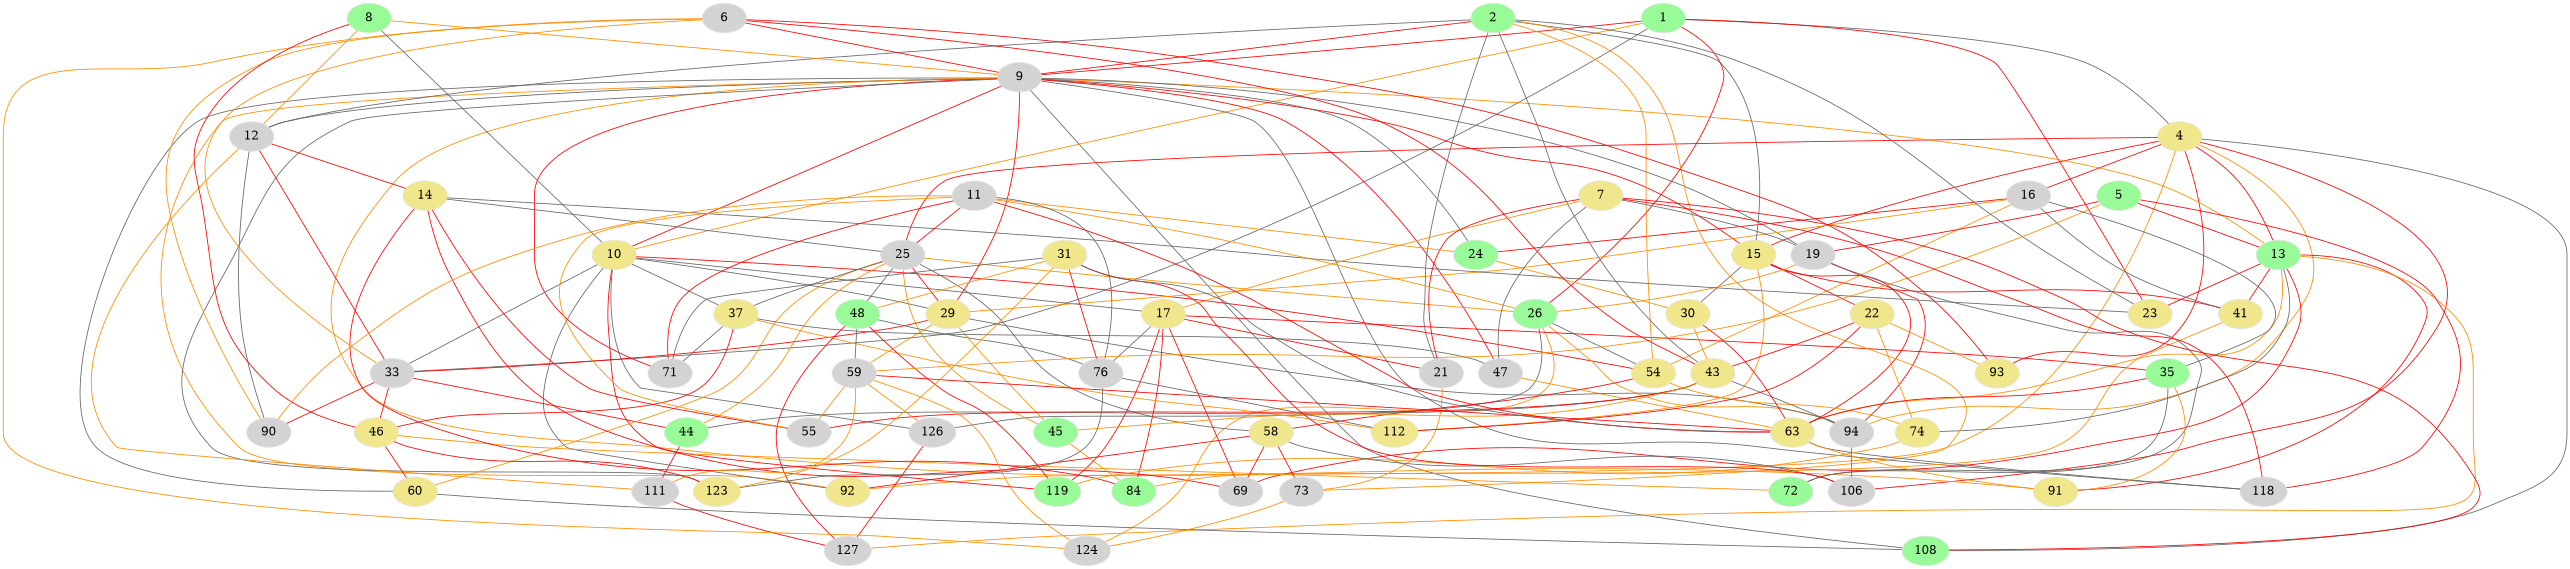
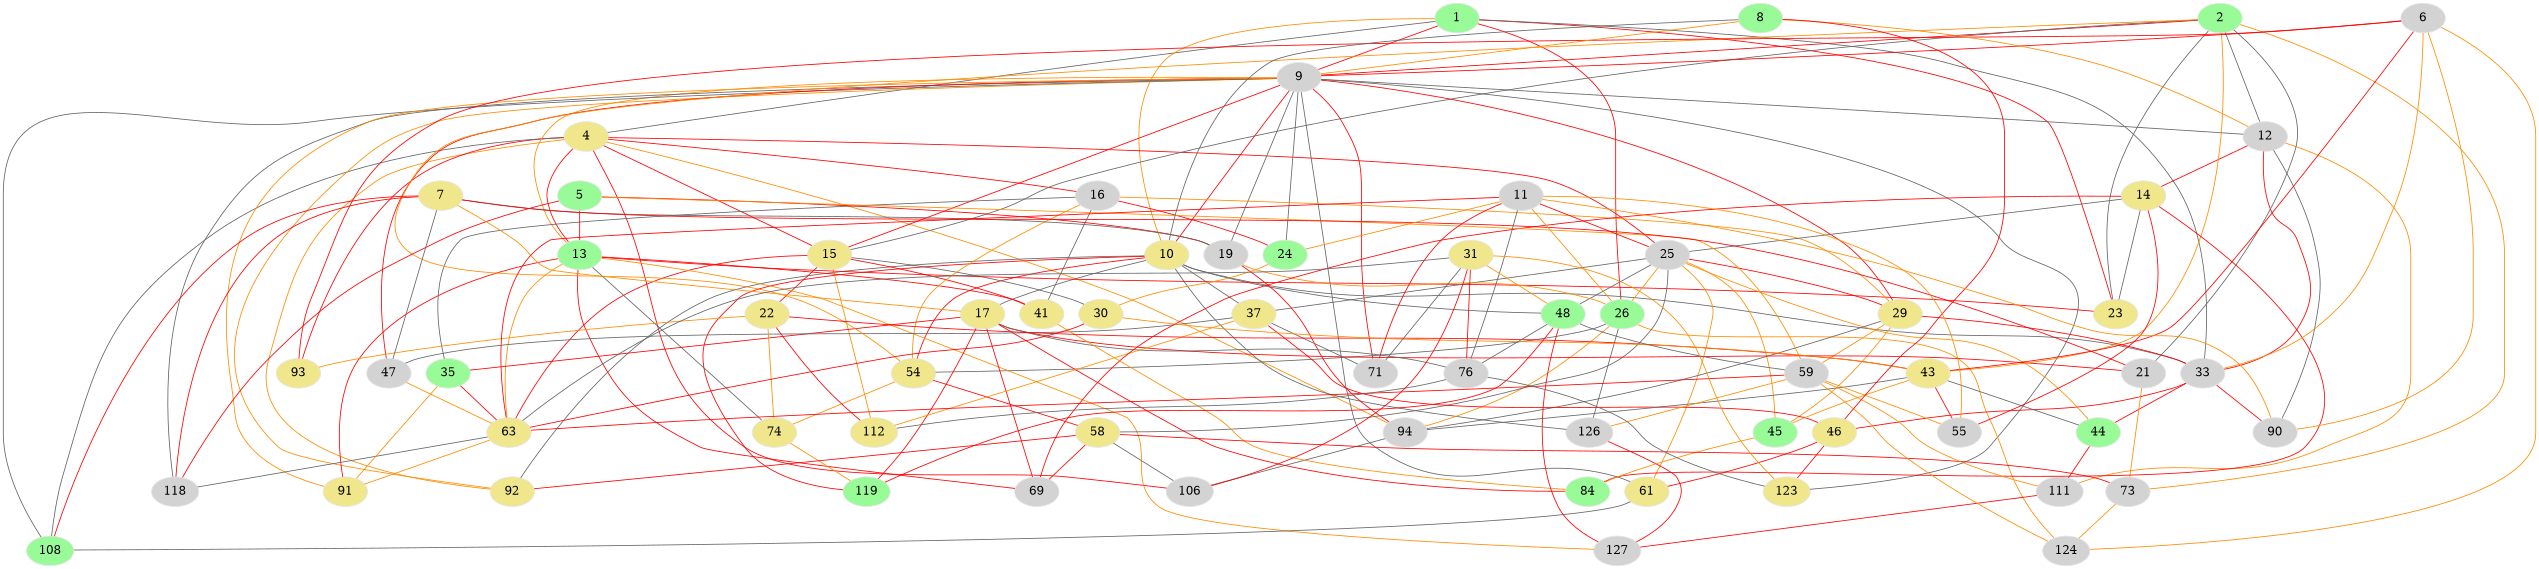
edge "2" -- "43": color gray40 -> darkorange
edge "10" -- "29": now "10" -- "48"
node "60": label "60" -> "61"
node "72": removed
